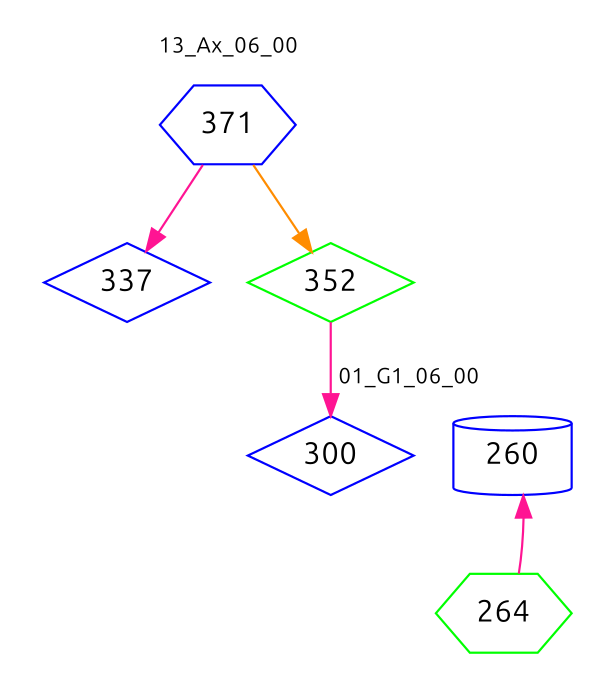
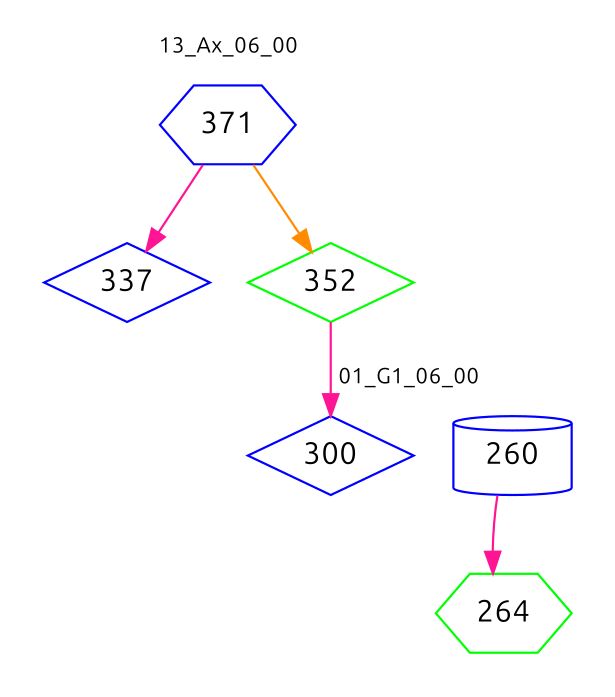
edge "264" -> "260": reversed
